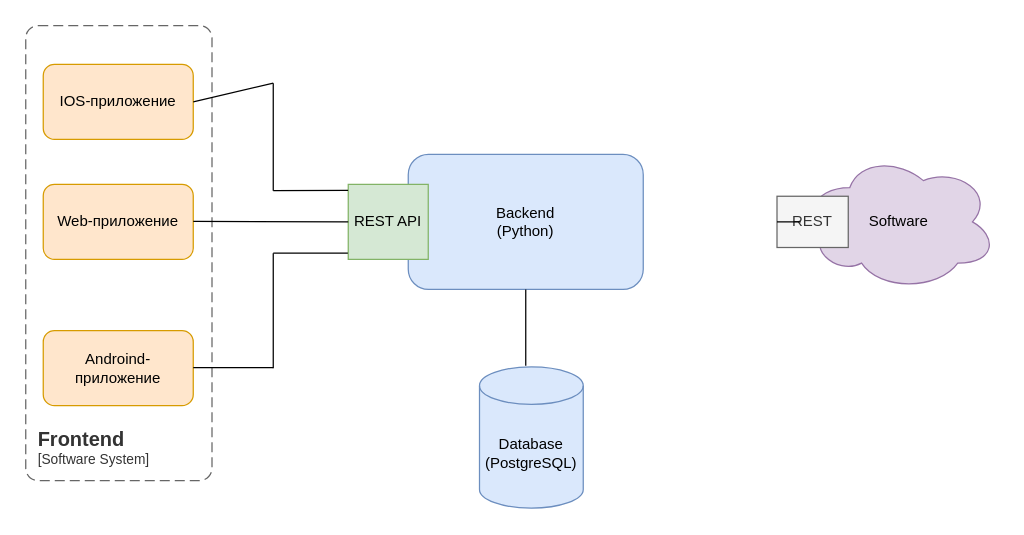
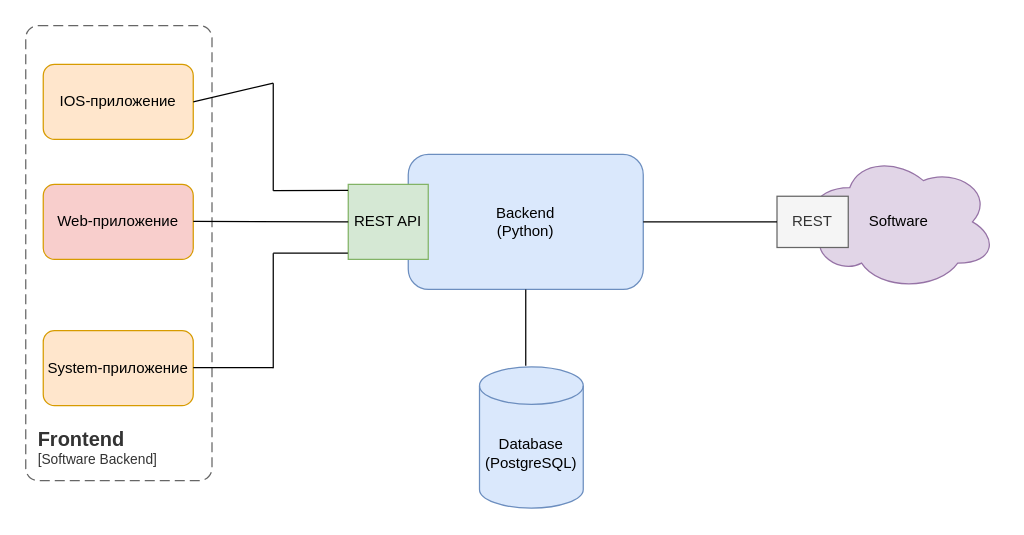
node "Web-приложение": fillcolor #ffe6cc -> #f8cecc
edge "REST" -- "Software": now "REST" -- "Backend (Python)"
node "Androind-приложение": label "Androind-приложение" -> "System-приложение"
node "Frontend [Software System]": label "Frontend [Software System]" -> "Frontend [Software Backend]"
